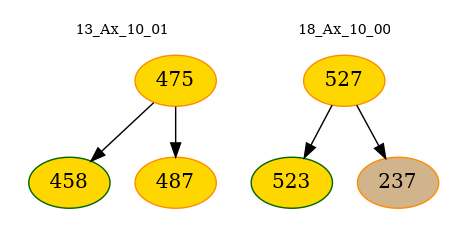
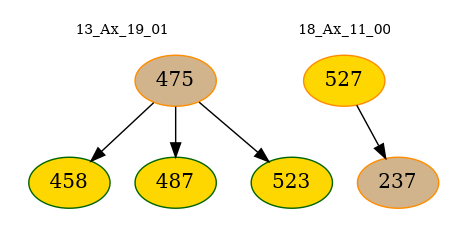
cluster "13_Ax_10_01": label "13_Ax_10_01" -> "13_Ax_19_01"
cluster "18_Ax_10_00": label "18_Ax_10_00" -> "18_Ax_11_00"
node "475": fillcolor gold -> tan
edge "527" -> "523": now "475" -> "523"
node "487": color darkorange -> darkgreen
